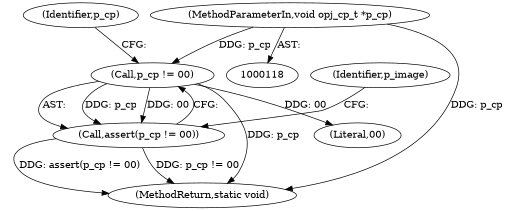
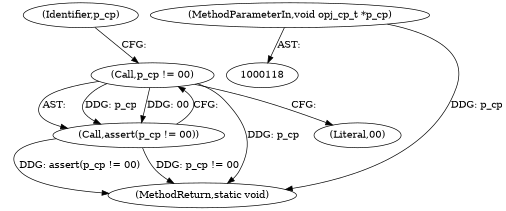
edge "(MethodParameterIn,void opj_cp_t *p_cp)" -> "(Call,p_cp != 00)": removed, label "DDG: p_cp"
node "(Identifier,p_image)": removed
edge "(Call,p_cp != 00)" -> "(Literal,00)": label "DDG: 00" -> "CFG: "
